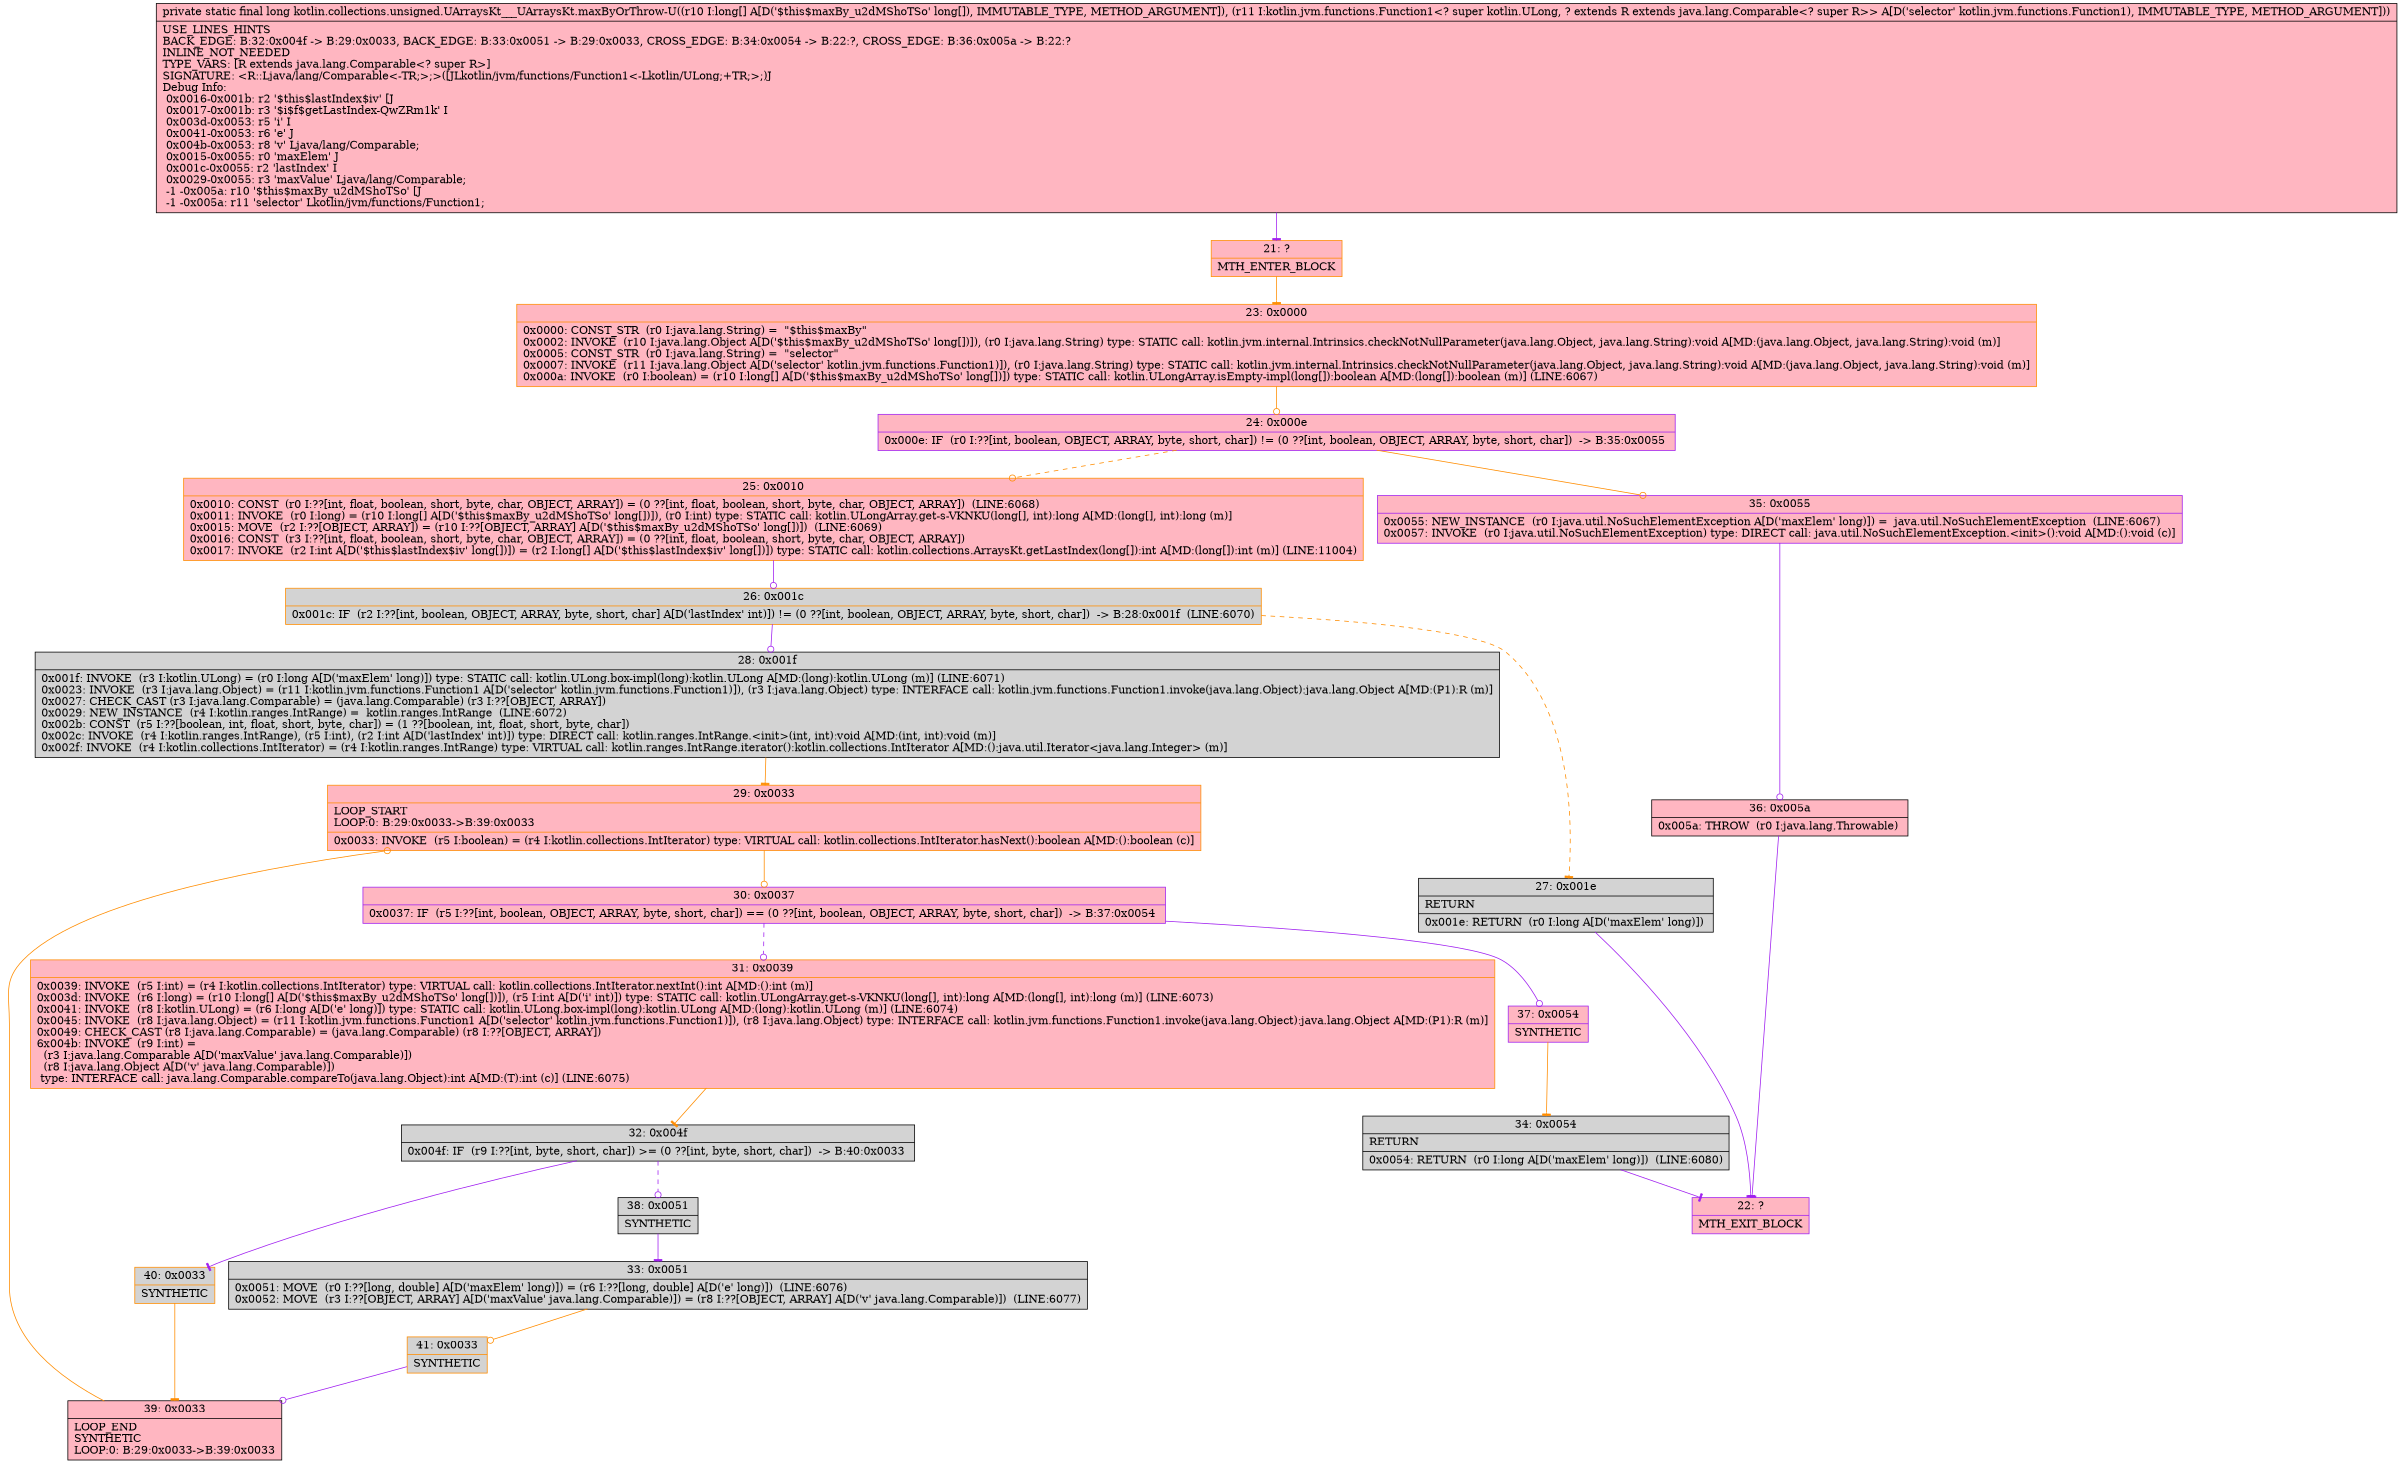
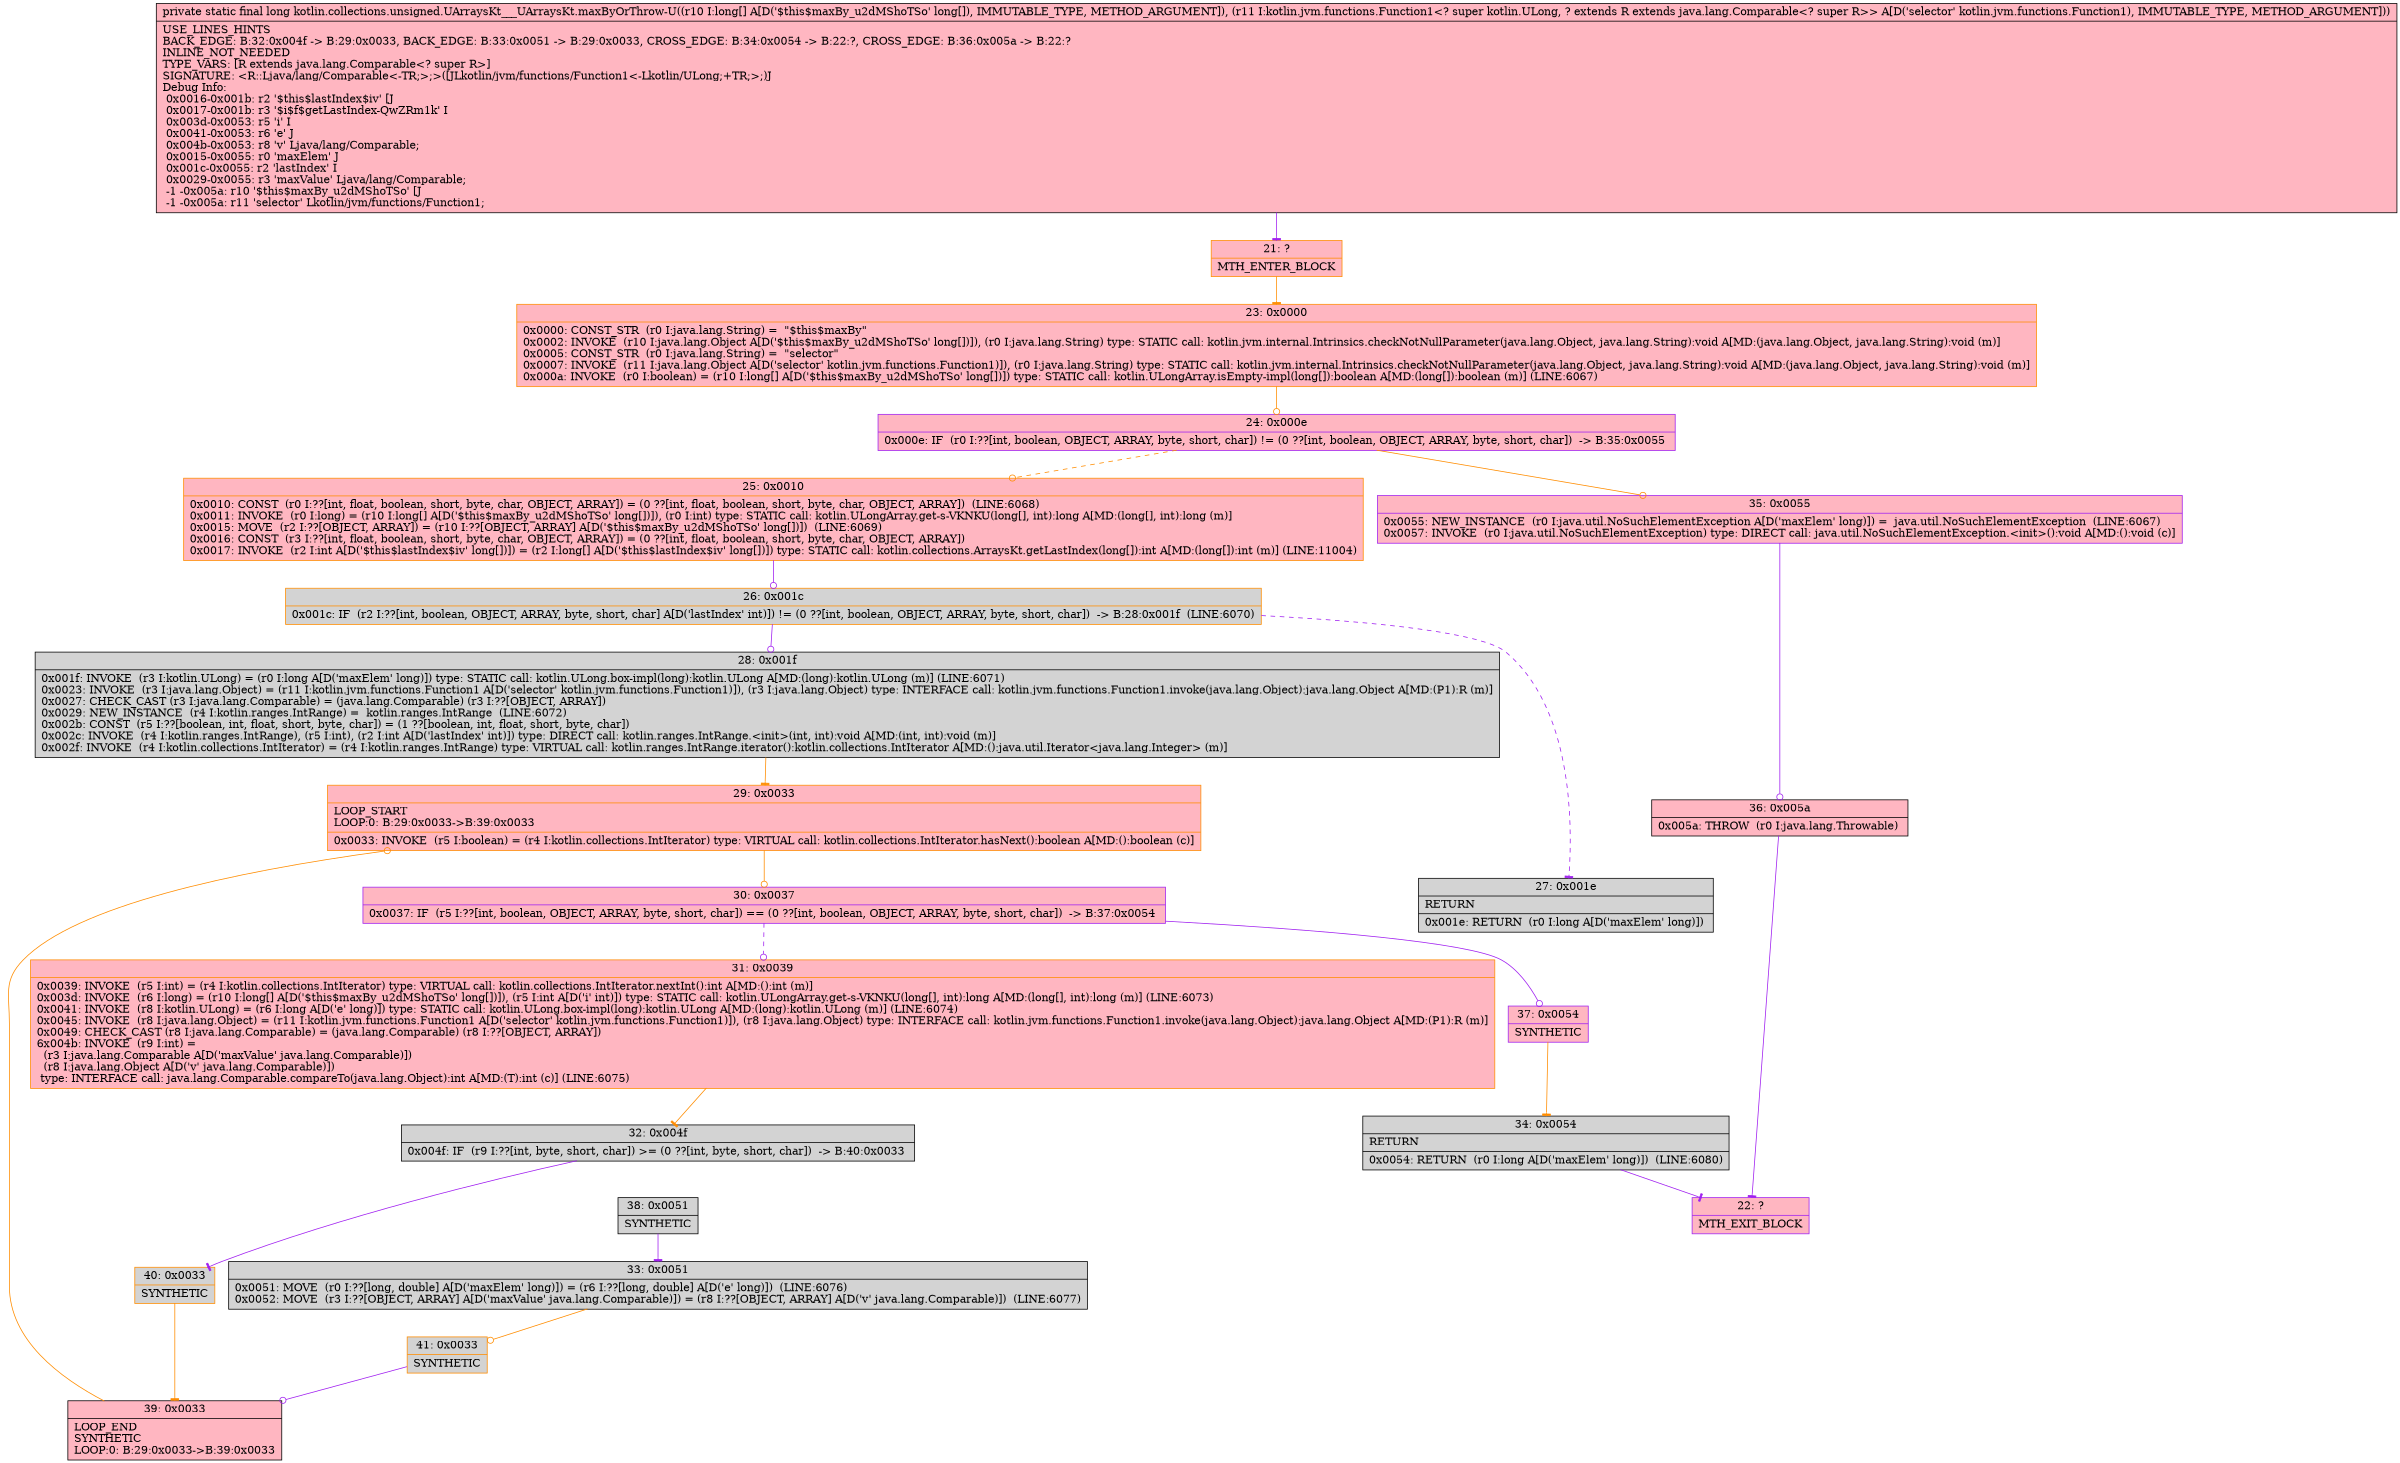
edge "26: 0x001c" -> "27: 0x001e": color darkorange -> purple
edge "27: 0x001e" -> "22: ?": removed
edge "32: 0x004f" -> "38: 0x0051": removed
